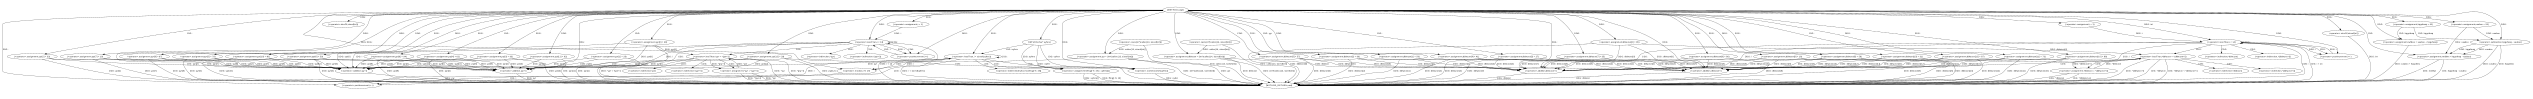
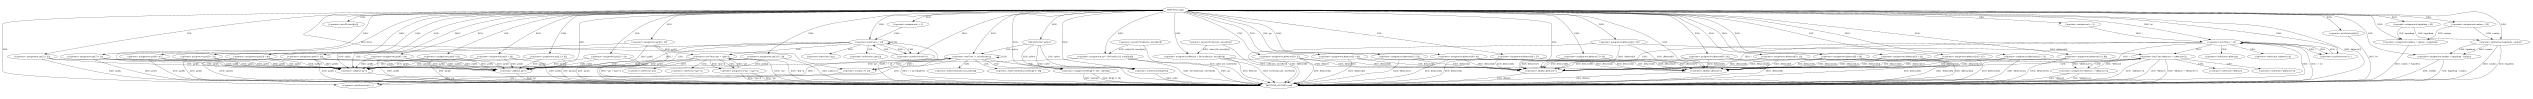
edge "(<operator>.assignment,xaubso = 26)" -> "(<operator>.assignment,nwfdwx = hpgxfwsq - xaubso)": now "(<operator>.assignment,xaubso = 26)" -> "(<operator>.assignment,nwfdwx = xaubso + hpgxfwsq)"
edge "(<operator>.assignment,yyr[12] = 29)" -> "(<operator>.assignment,ffmg[i % 19] = uyferx[i])": now "(METHOD,uxgn)" -> "(<operator>.assignment,ffmg[i % 19] = uyferx[i])"
node "(<operator>.indirectIndexAccess,uyferx[i])": added
edge "(<operator>.assignment,dblwzxn[7] = 35)" -> "(METHOD_RETURN,void)": now "(METHOD,uxgn)" -> "(METHOD_RETURN,void)"
